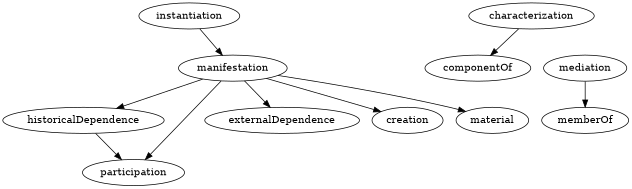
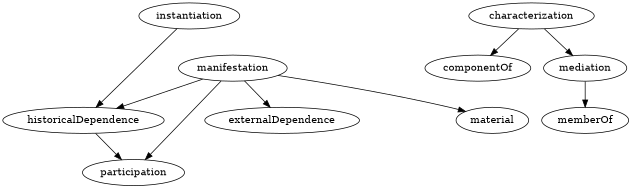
edge "instantiation" -> "manifestation": now "instantiation" -> "historicalDependence"
edge "characterization" -> "mediation": added
node "creation": removed
